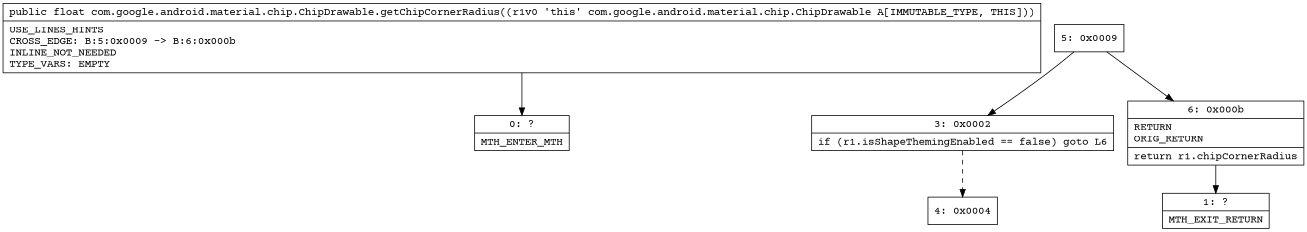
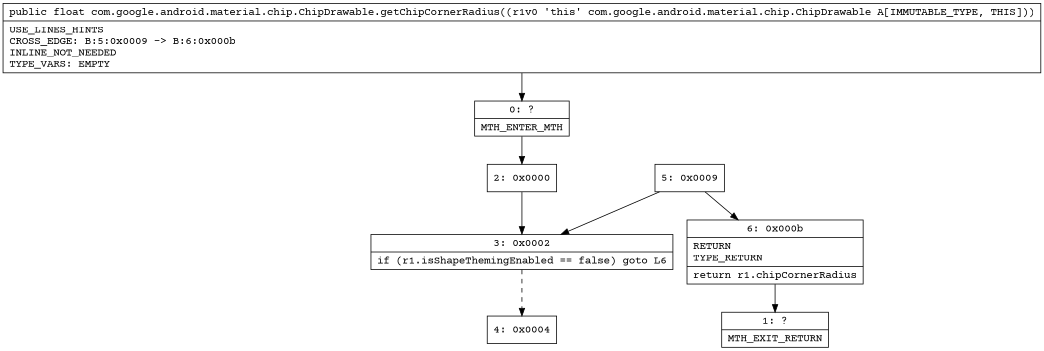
node "6: 0x000b": text "ORIG_RETURN" -> "TYPE_RETURN"
node "2: 0x0000": added
